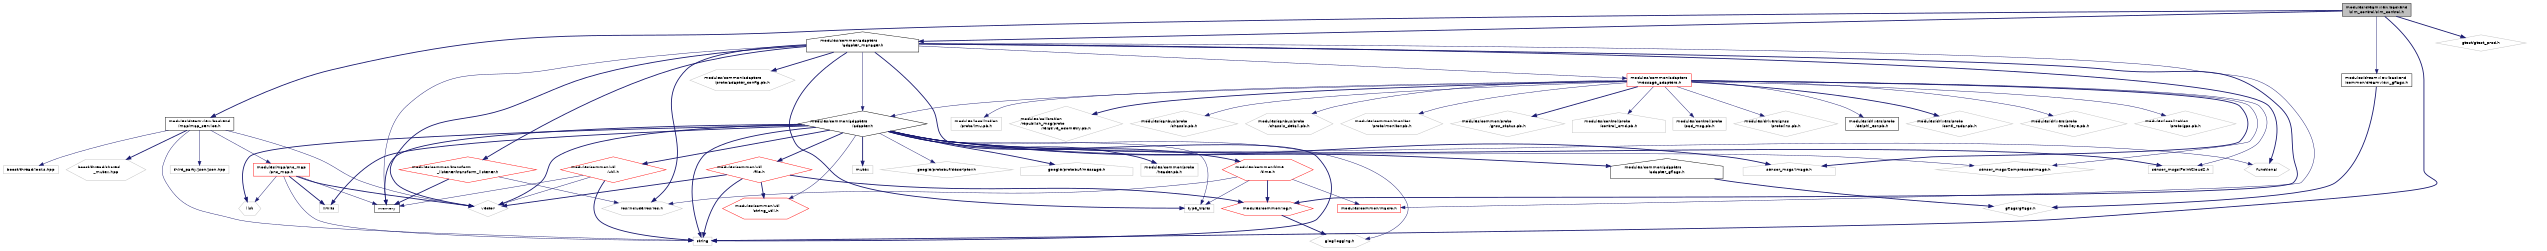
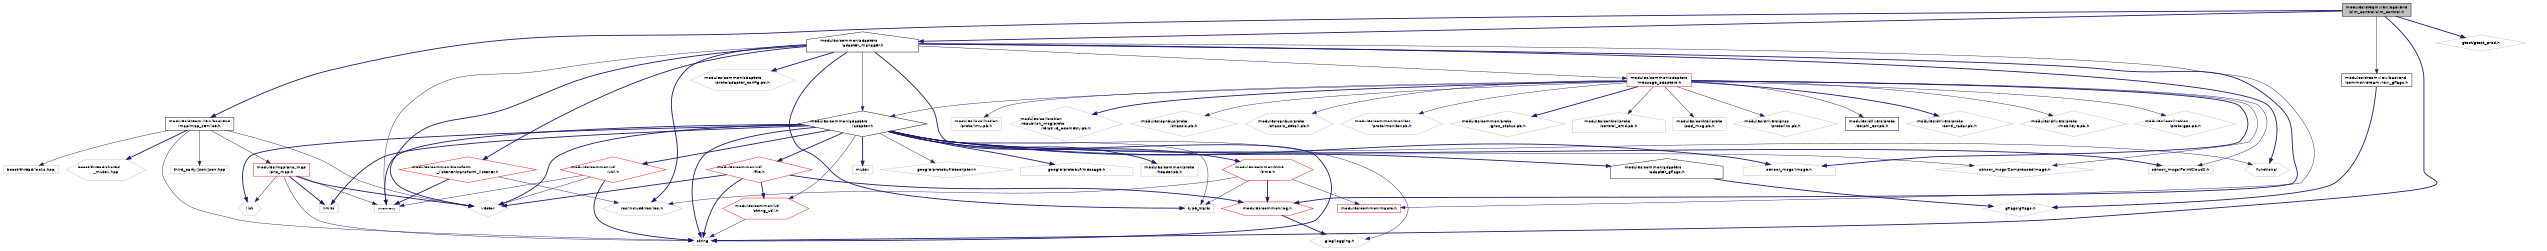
node "memory": color black -> grey75
edge "modules/common/util /string_util.h" -> "string": added
